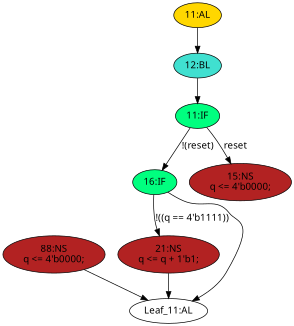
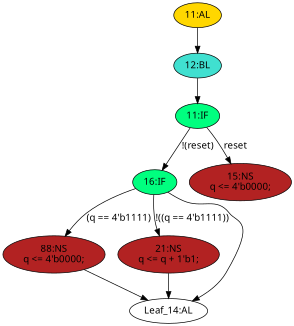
edge "16:IF" -> "88:NS q <= 4'b0000;": added, label "(q == 4'b1111)"
node "Leaf_11:AL": label "Leaf_11:AL" -> "Leaf_14:AL"
